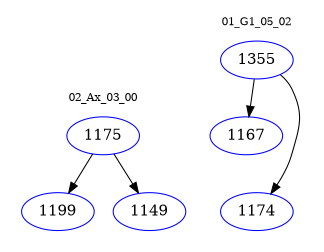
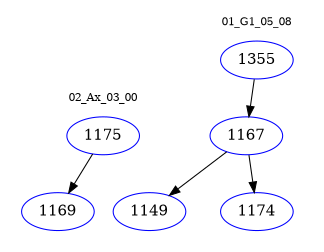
cluster "01_G1_05_02": label "01_G1_05_02" -> "01_G1_05_08"
edge "1355" -> "1174": now "1167" -> "1174"
edge "1175" -> "1149": now "1167" -> "1149"
node "1199": label "1199" -> "1169"
